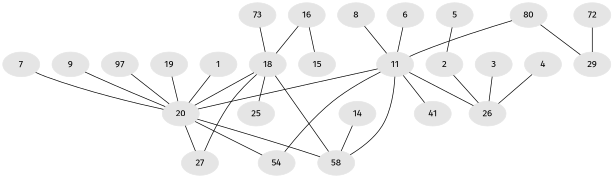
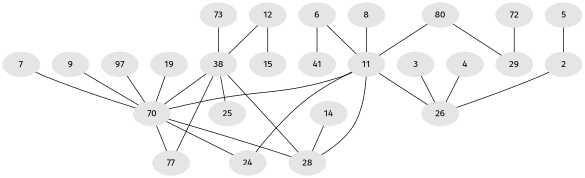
node "16": label "16" -> "12"
node "1": removed
node "18": label "18" -> "38"
edge "11" -- "41": now "6" -- "41"
node "20": label "20" -> "70"
node "27": label "27" -> "77"
node "54": label "54" -> "24"
node "58": label "58" -> "28"
